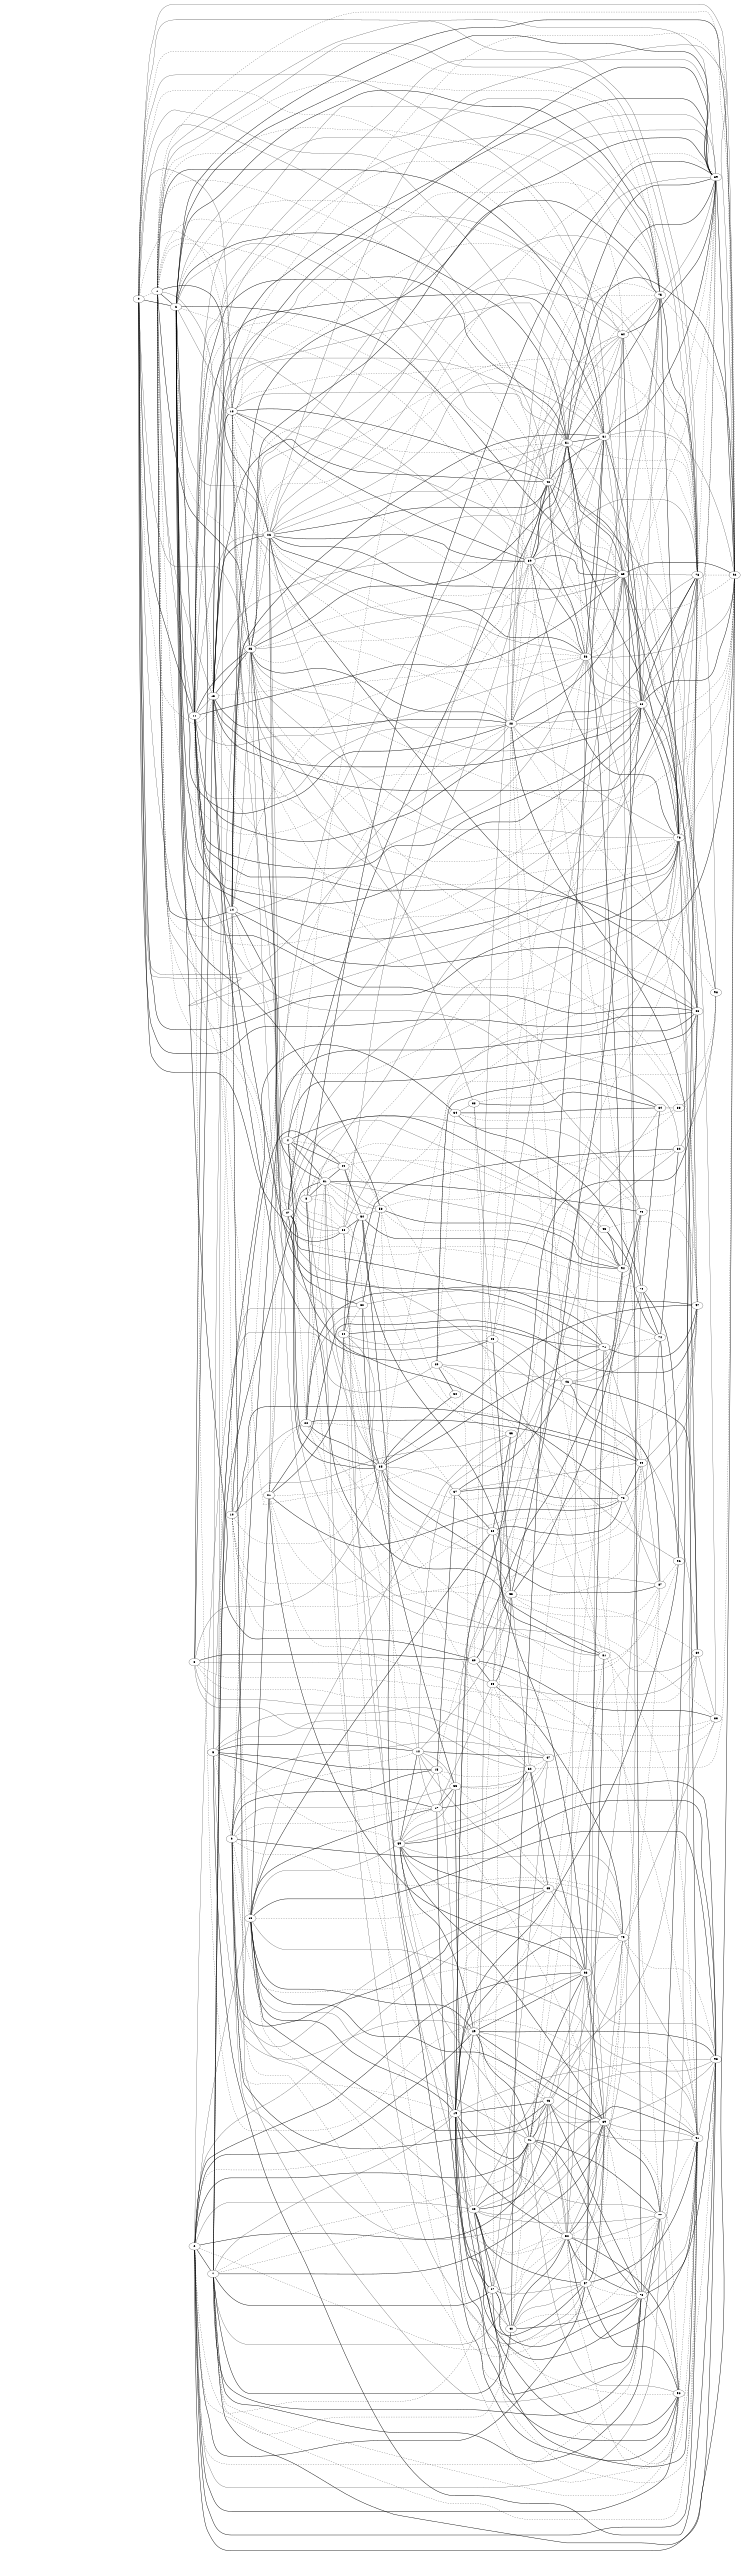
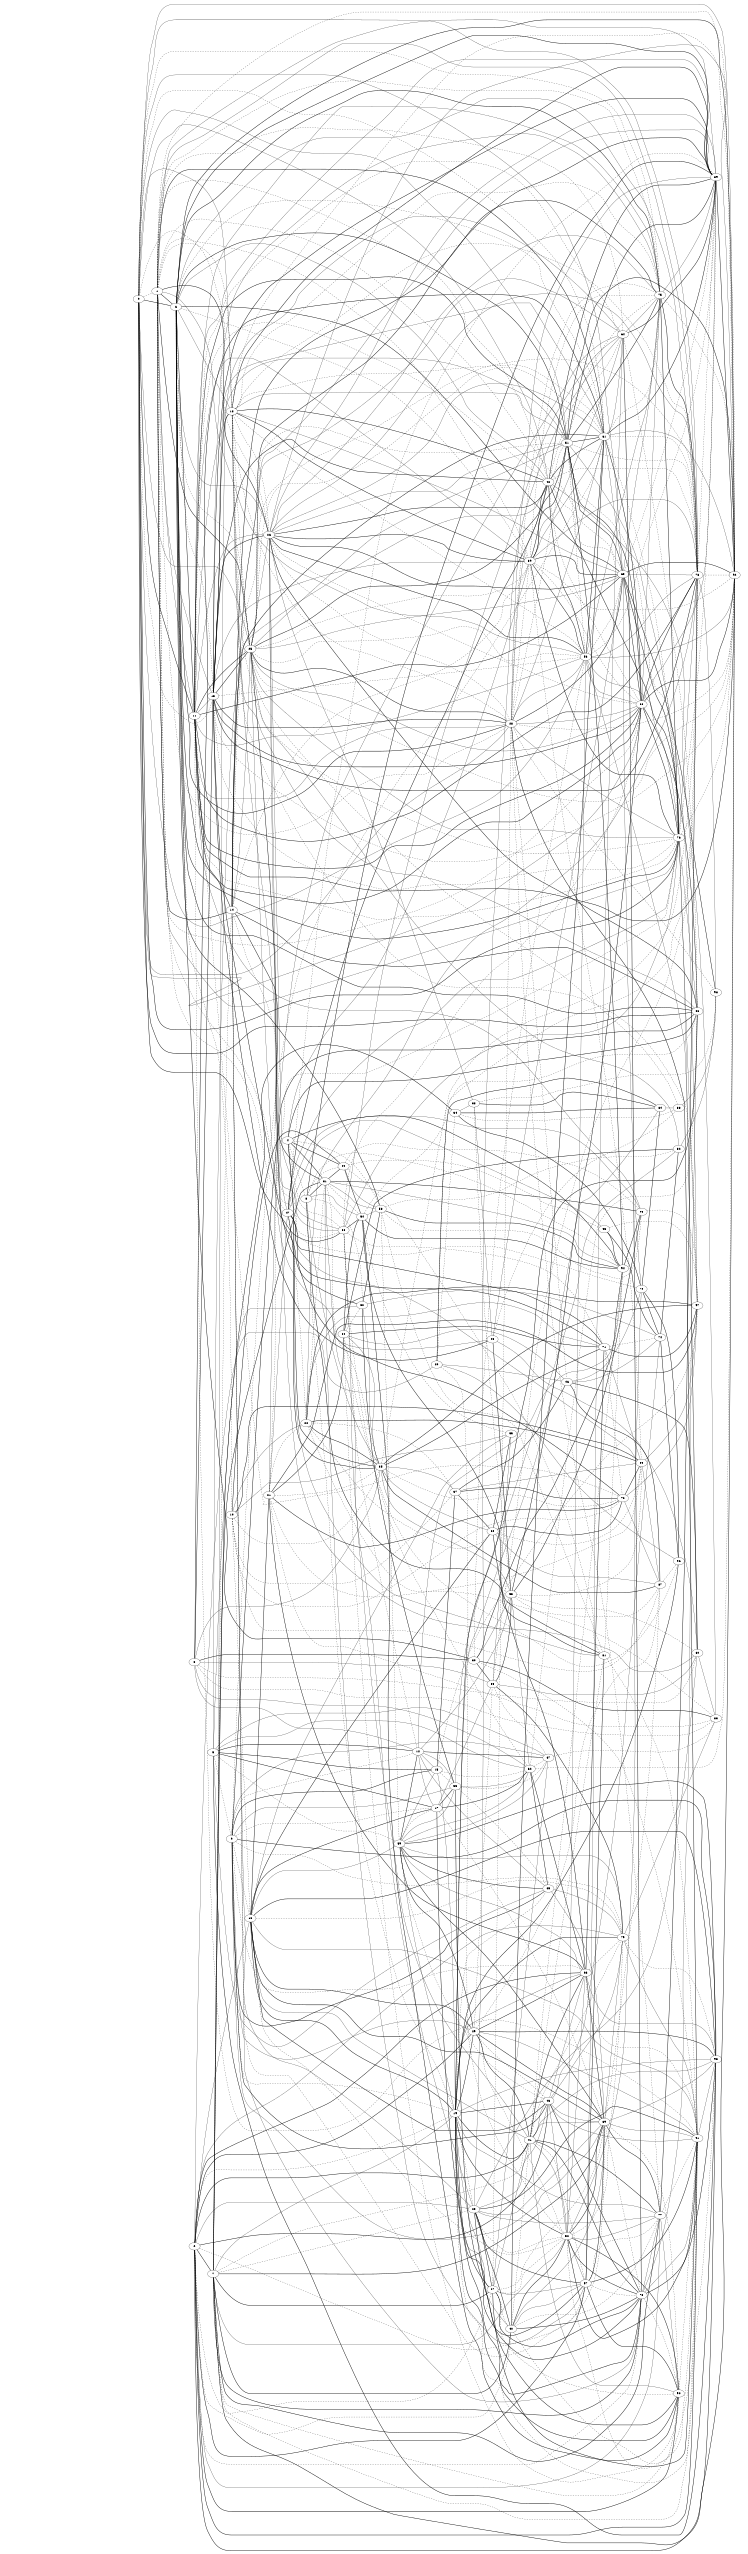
node "50": removed
edge "12" -> "59": reversed
edge "23" -> "41": removed
